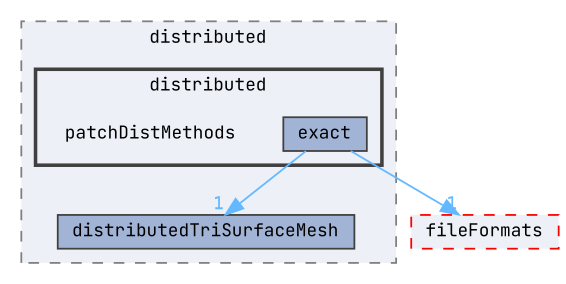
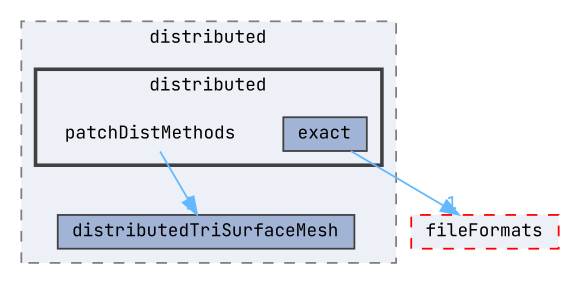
edge "exact" -> "distributedTriSurfaceMesh": now "patchDistMethods" -> "distributedTriSurfaceMesh"
